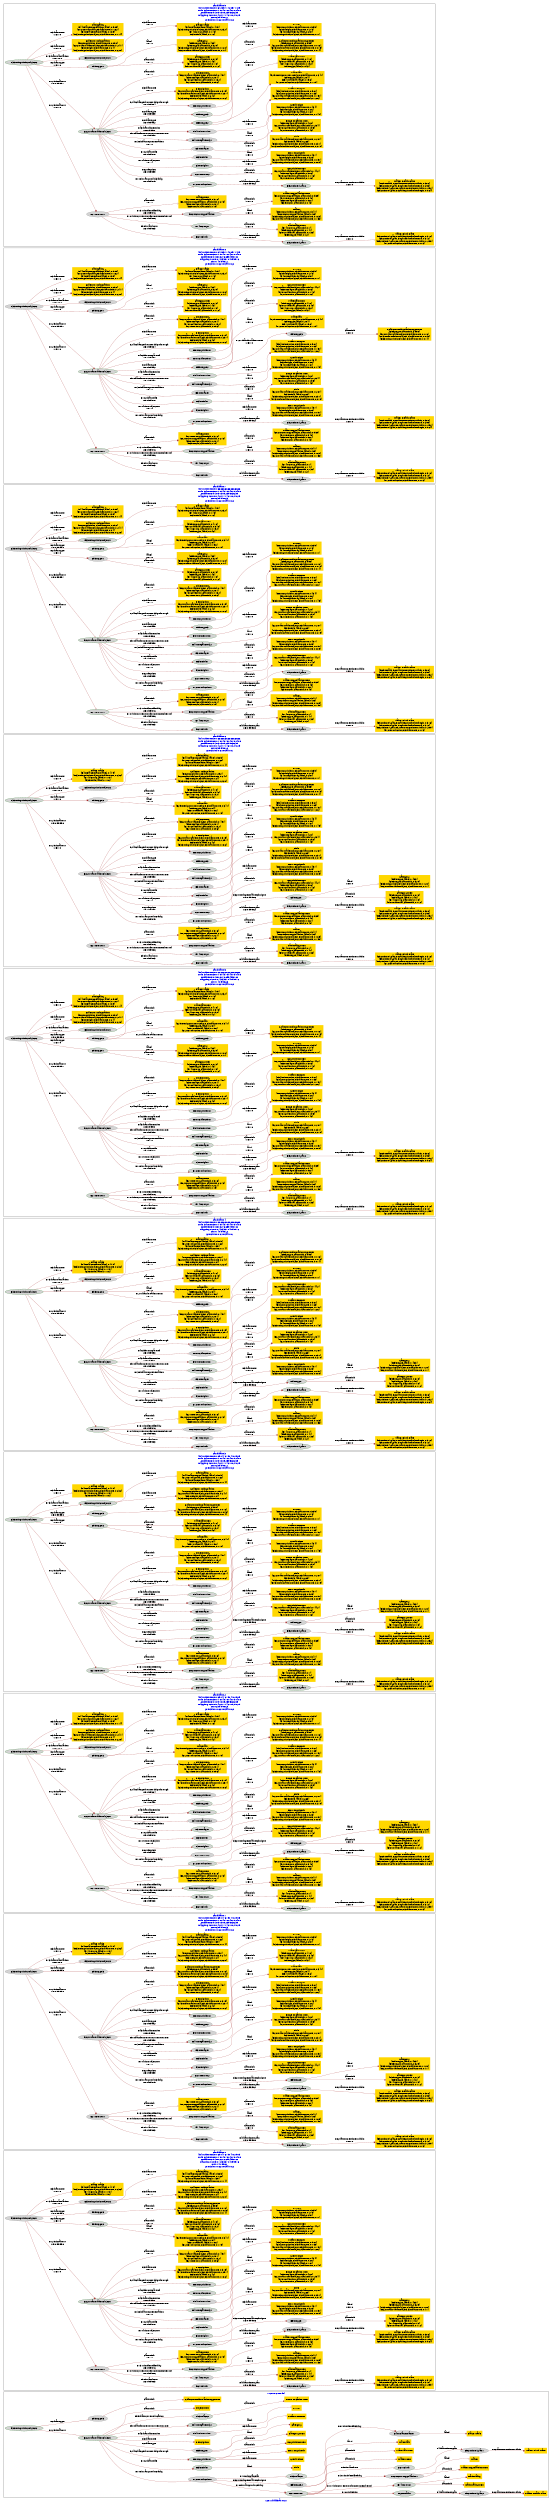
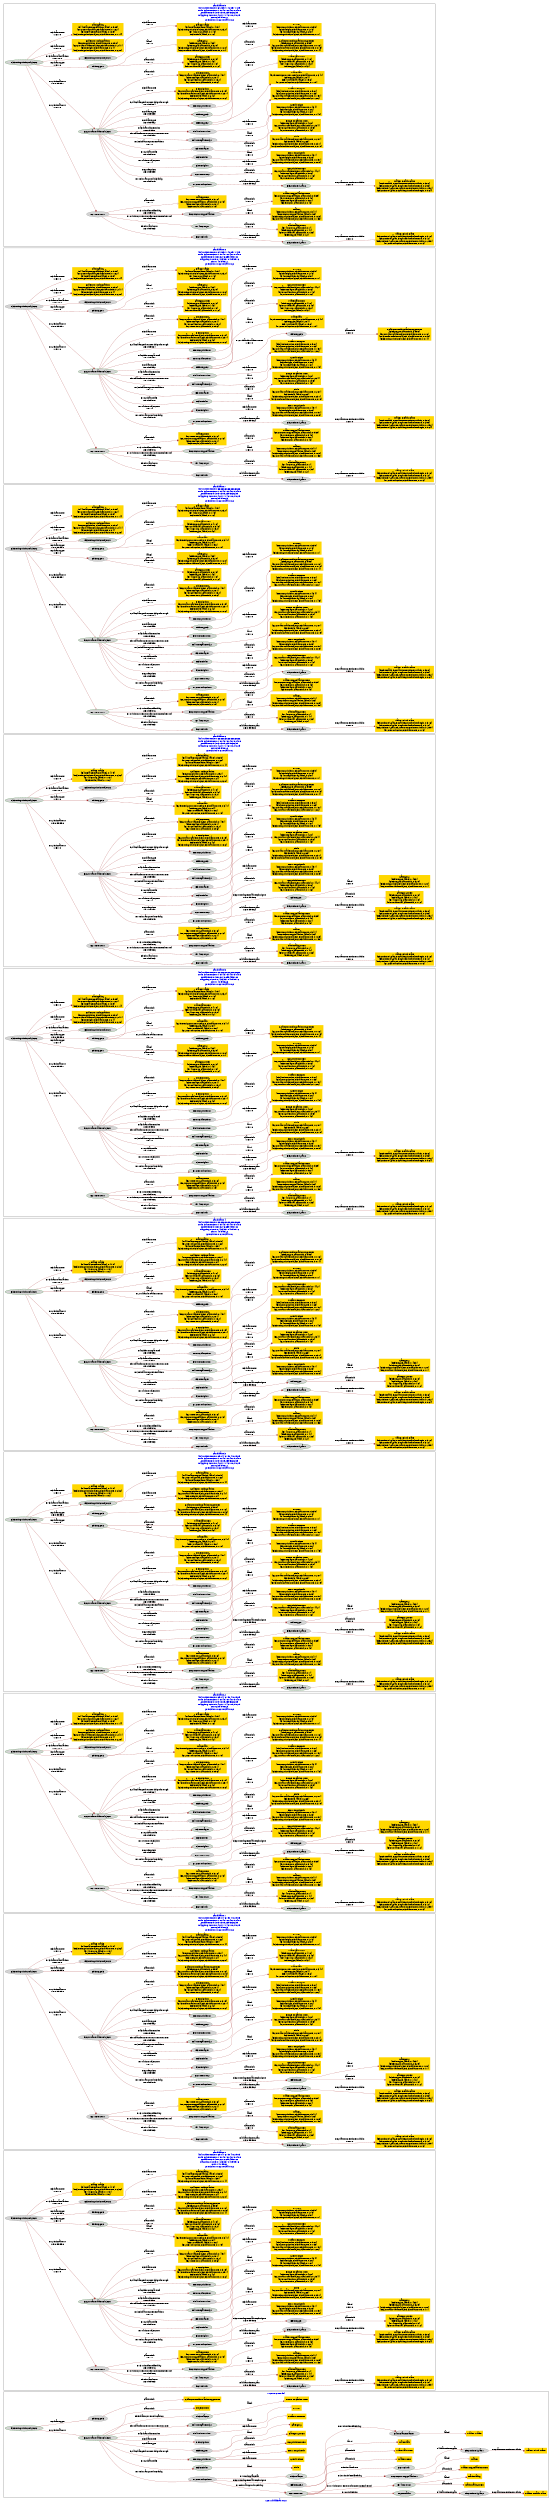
edge "E53_Place2" -> "Home Location URI": label "classLink" -> "label"
node "Place Made": label "Place Made" -> "Maker Made"
node "Description": fillcolor gold -> lightgray
